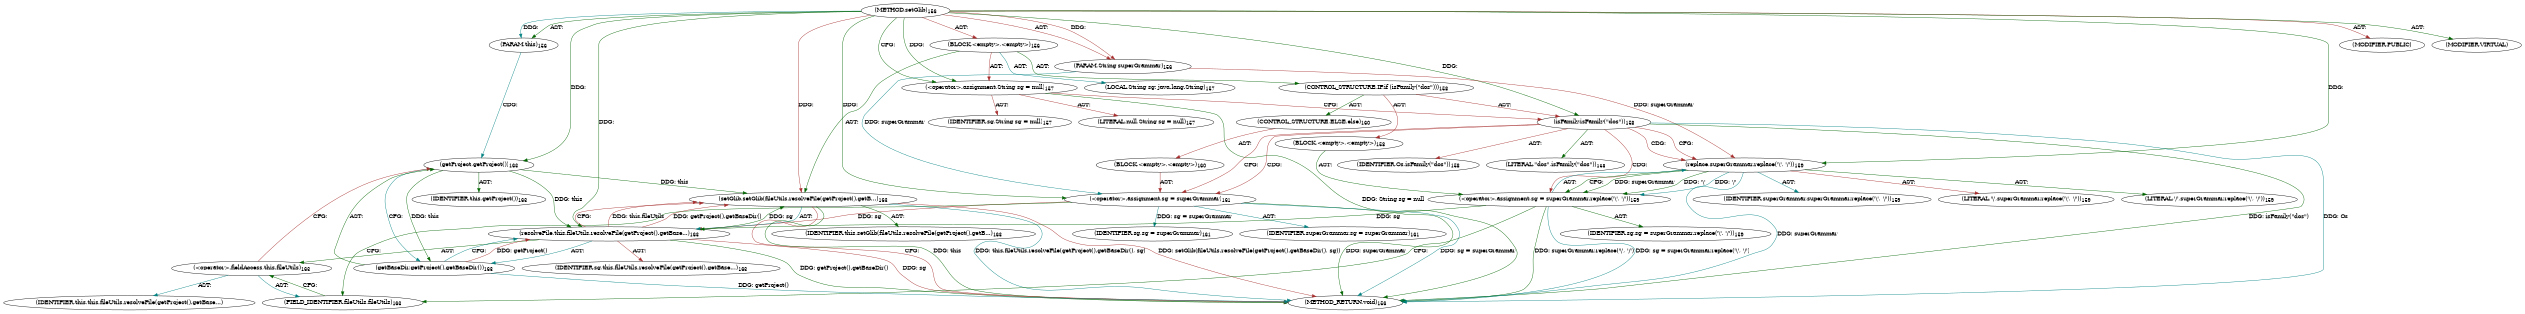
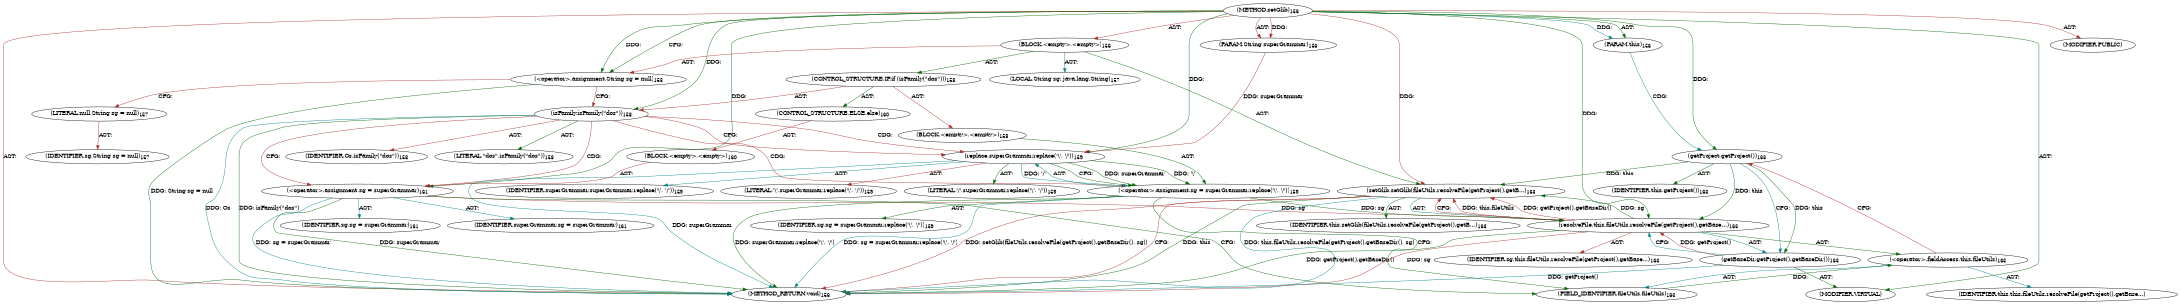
edge "(METHOD,setGlib)" -> "(METHOD_RETURN,void)": added, label "AST:"
node "(<operator>.assignment,String sg = null)": text "157" -> "153"
edge "(<operator>.assignment,String sg = null)" -> "(IDENTIFIER,sg,String sg = null)": now "(LITERAL,null,String sg = null)" -> "(IDENTIFIER,sg,String sg = null)"
edge "(<operator>.assignment,String sg = null)" -> "(LITERAL,null,String sg = null)": label "AST: " -> "CFG: "
edge "(PARAM,String superGrammar)" -> "(<operator>.assignment,sg = superGrammar)": removed, label "DDG: superGrammar"
edge "(getBaseDir,getProject().getBaseDir())" -> "(getProject,getProject())": now "(getBaseDir,getProject().getBaseDir())" -> "(MODIFIER,VIRTUAL)"
edge "(<operator>.assignment,sg = superGrammar)" -> "(IDENTIFIER,sg,sg = superGrammar)": label "DDG: sg = superGrammar" -> "AST: "
edge "(FIELD_IDENTIFIER,fileUtils,fileUtils)" -> "(<operator>.fieldAccess,this.fileUtils)": label "CFG: " -> "DDG: "
